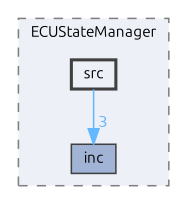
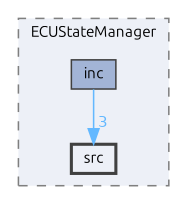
edge "src" -> "inc": reversed
